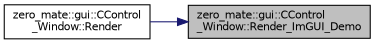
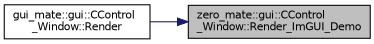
node "zero_mate::gui::CControl _Window::Render": label "zero_mate::gui::CControl _Window::Render" -> "gui_mate::gui::CControl _Window::Render"
